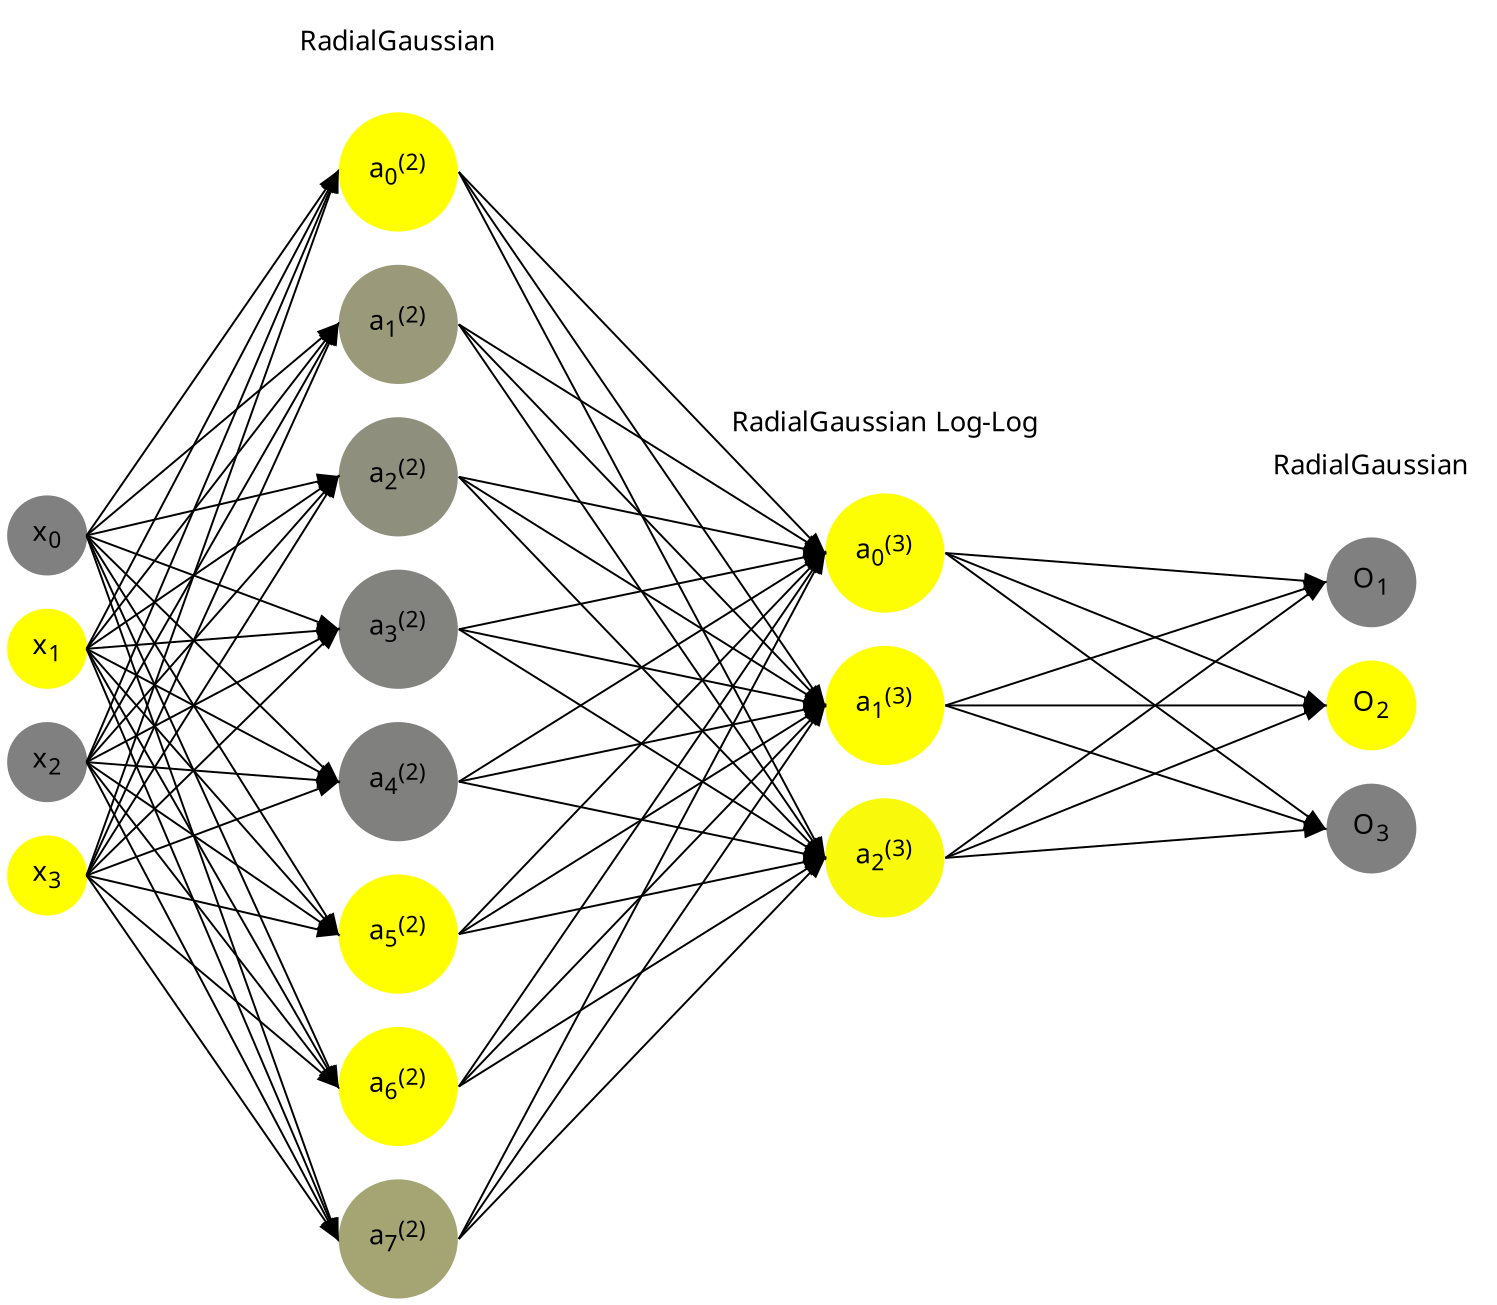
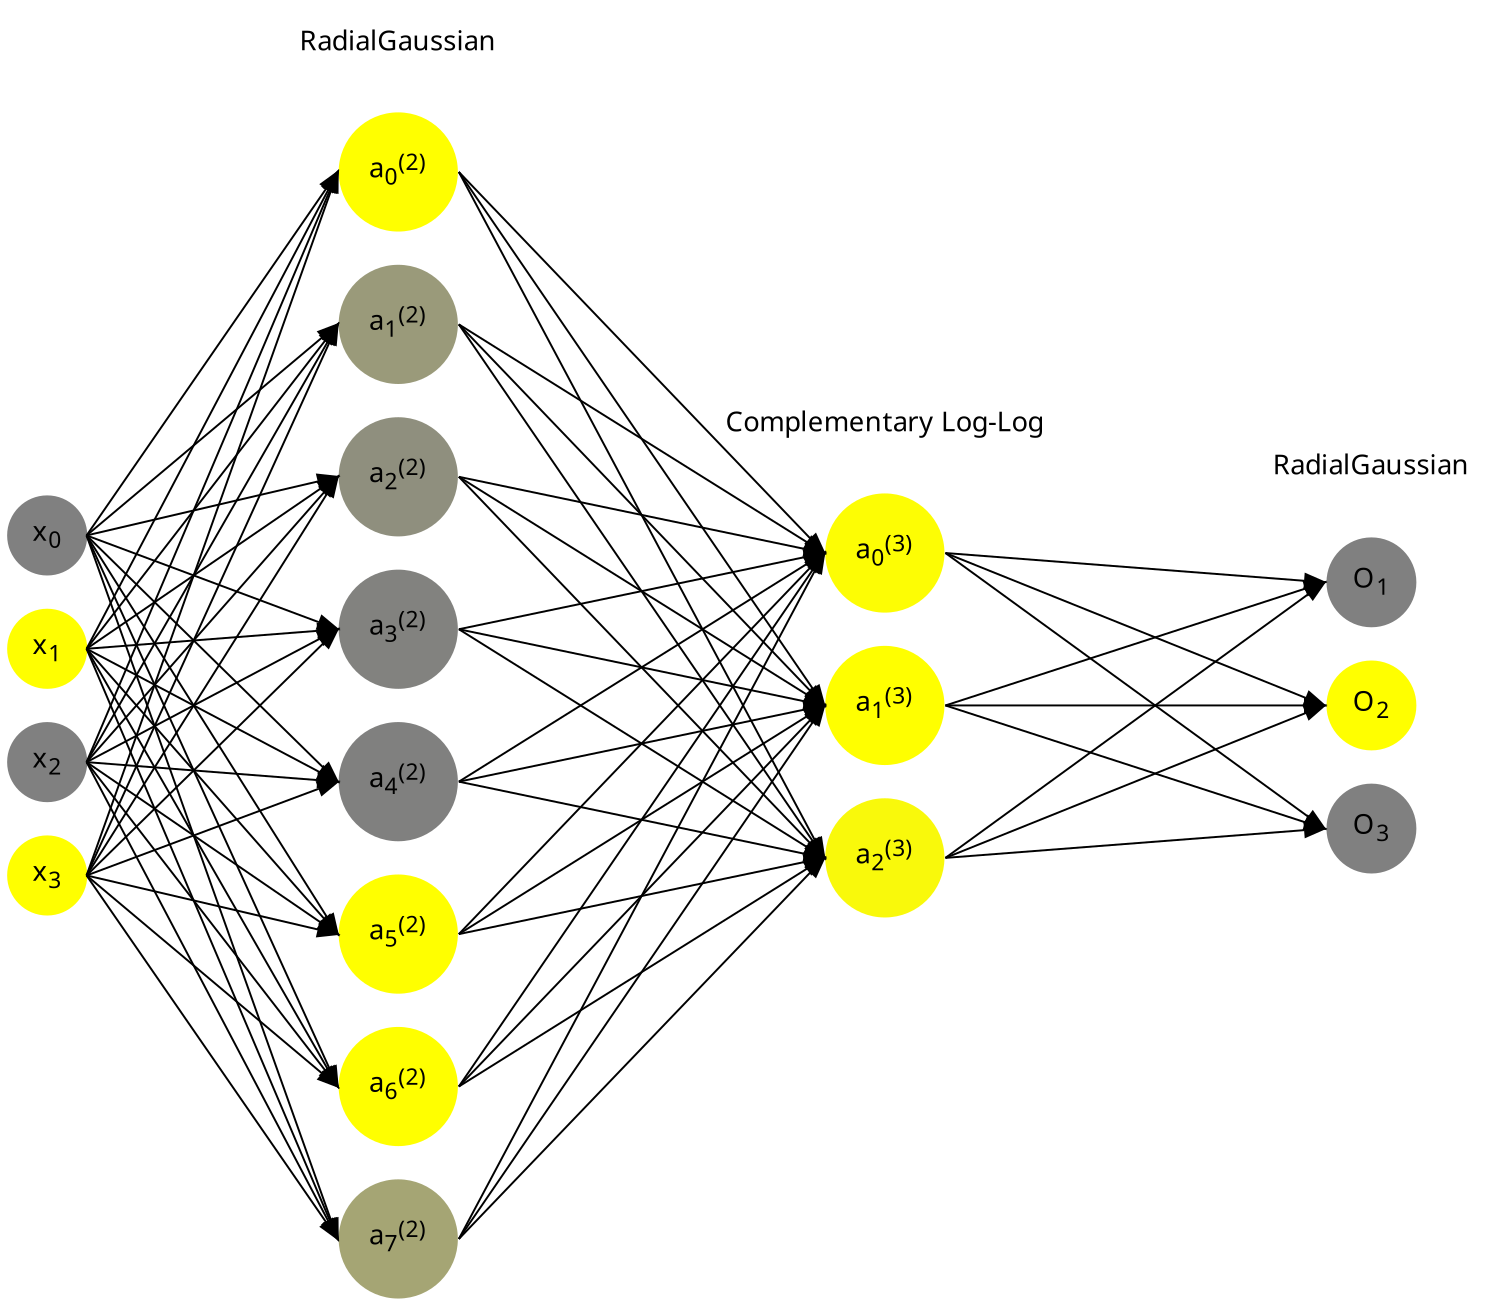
node "RadialGaussian Log-Log": label "RadialGaussian Log-Log" -> "Complementary Log-Log"
